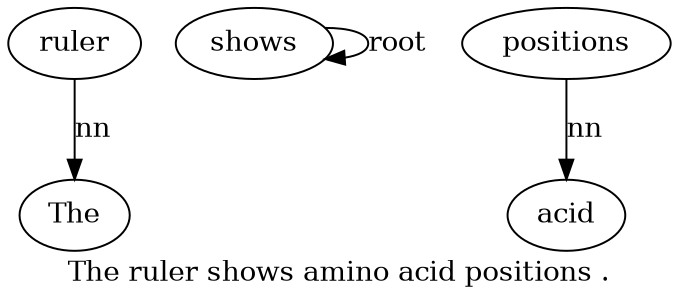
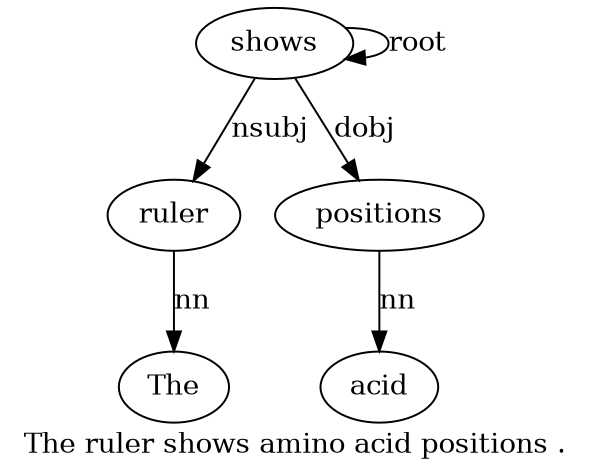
edge "shows" -> "ruler": added, label "nsubj"
edge "shows" -> "positions": added, label "dobj"
